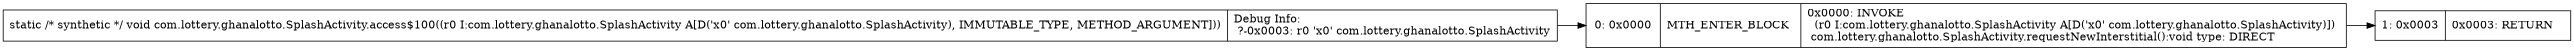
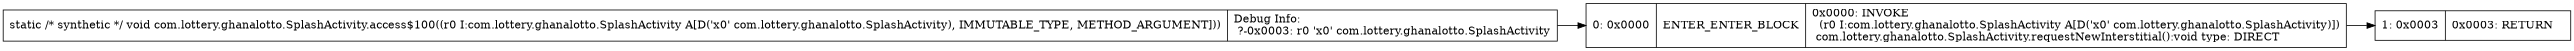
node "0: 0x0000": text "MTH_ENTER_BLOCK" -> "ENTER_ENTER_BLOCK"
